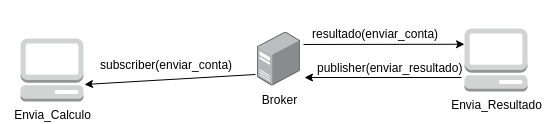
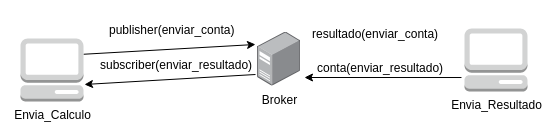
node "publisher(enviar_conta)": added
edge "Broker" -> "Envia_Resultado": removed
edge "Envia_Calculo" -> "Broker": added
node "subscriber(enviar_conta)": label "subscriber(enviar_conta)" -> "subscriber(enviar_resultado)"
node "publisher(enviar_resultado)": label "publisher(enviar_resultado)" -> "conta(enviar_resultado)"
